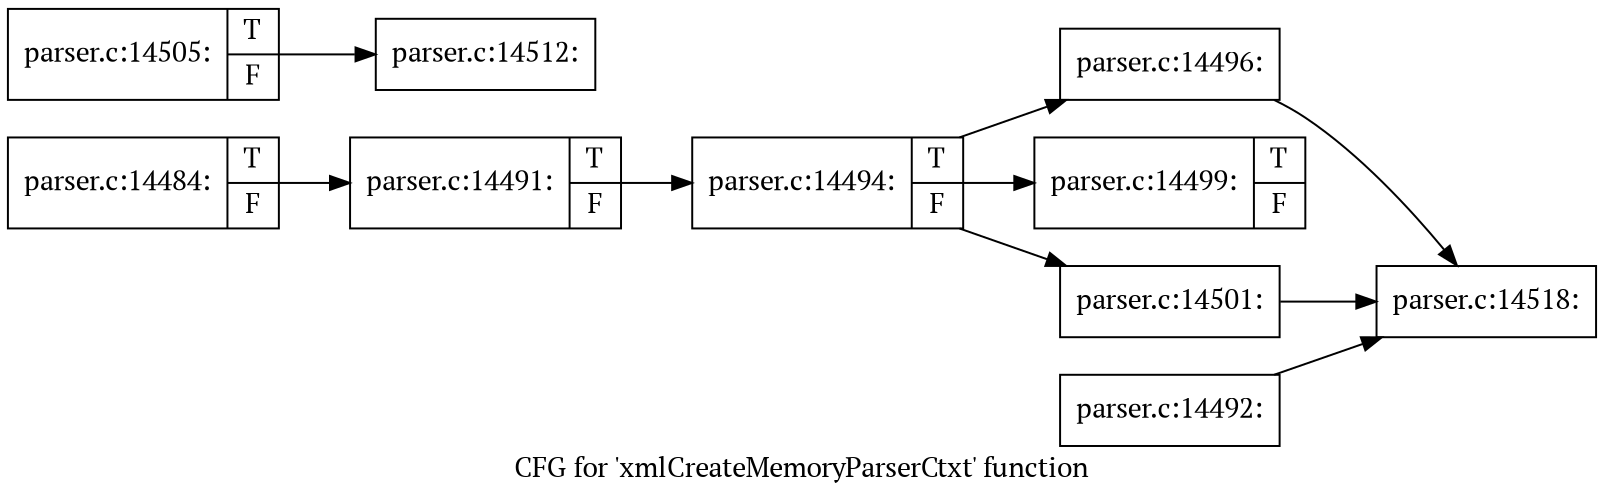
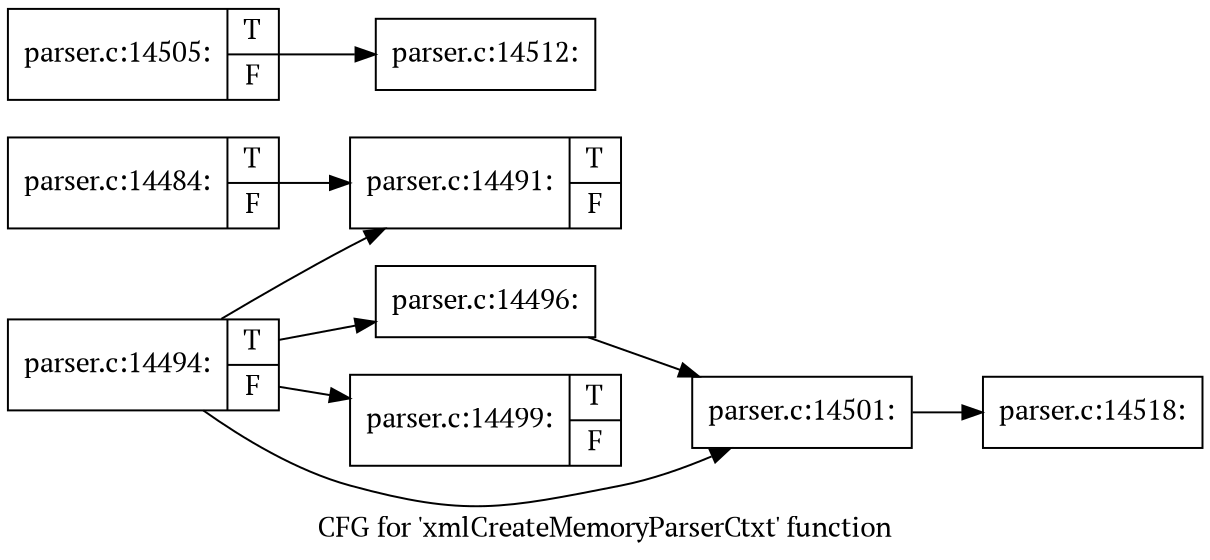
edge "parser.c:14496:" -> "parser.c:14518:": now "parser.c:14496:" -> "parser.c:14501:"
edge "parser.c:14491:" -> "parser.c:14494:": reversed
node "parser.c:14492:": removed
